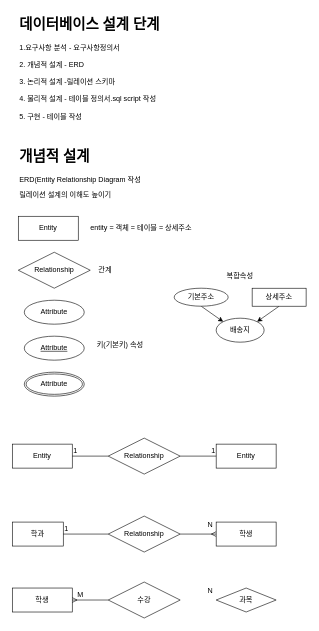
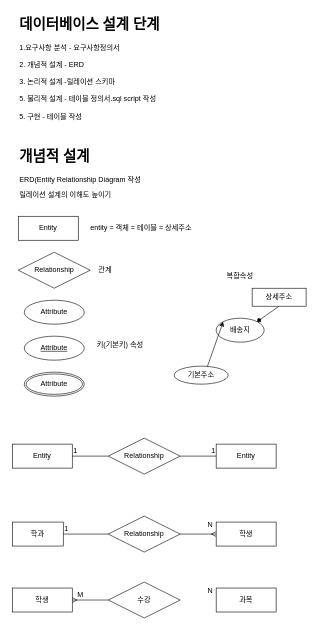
node "데이터베이스 설계 단계 1.요구사항 분석 - 요구사항정의서 2. 개념적 설계 - ERD 3. 논리적 설계 -릴레이션 스키마 4. 물리적 설계 - 테이블 정의서.sql script 작성 5. 구현 - 테이블 작성": label "데이터베이스 설계 단계 1.요구사항 분석 - 요구사항정의서 2. 개념적 설계 - ERD 3. 논리적 설계 -릴레이션 스키마 4. 물리적 설계 - 테이블 정의서.sql script 작성 5. 구현 - 테이블 작성" -> "데이터베이스 설계 단계 1.요구사항 분석 - 요구사항정의서 2. 개념적 설계 - ERD 3. 논리적 설계 -릴레이션 스키마 5. 물리적 설계 - 테이블 정의서.sql script 작성 5. 구현 - 테이블 작성"
node "기본주소": moved (201, 297) -> (201, 375)
edge "상세주소" -> "배송지": arrowhead classic -> diamond
node "과목": shape diamond -> rectangle
